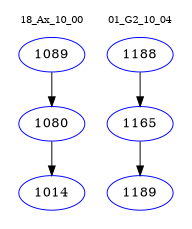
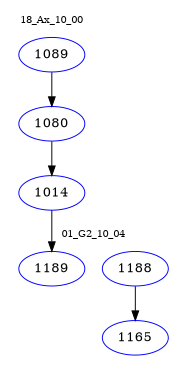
edge "1165" -> "1189": now "1014" -> "1189"
